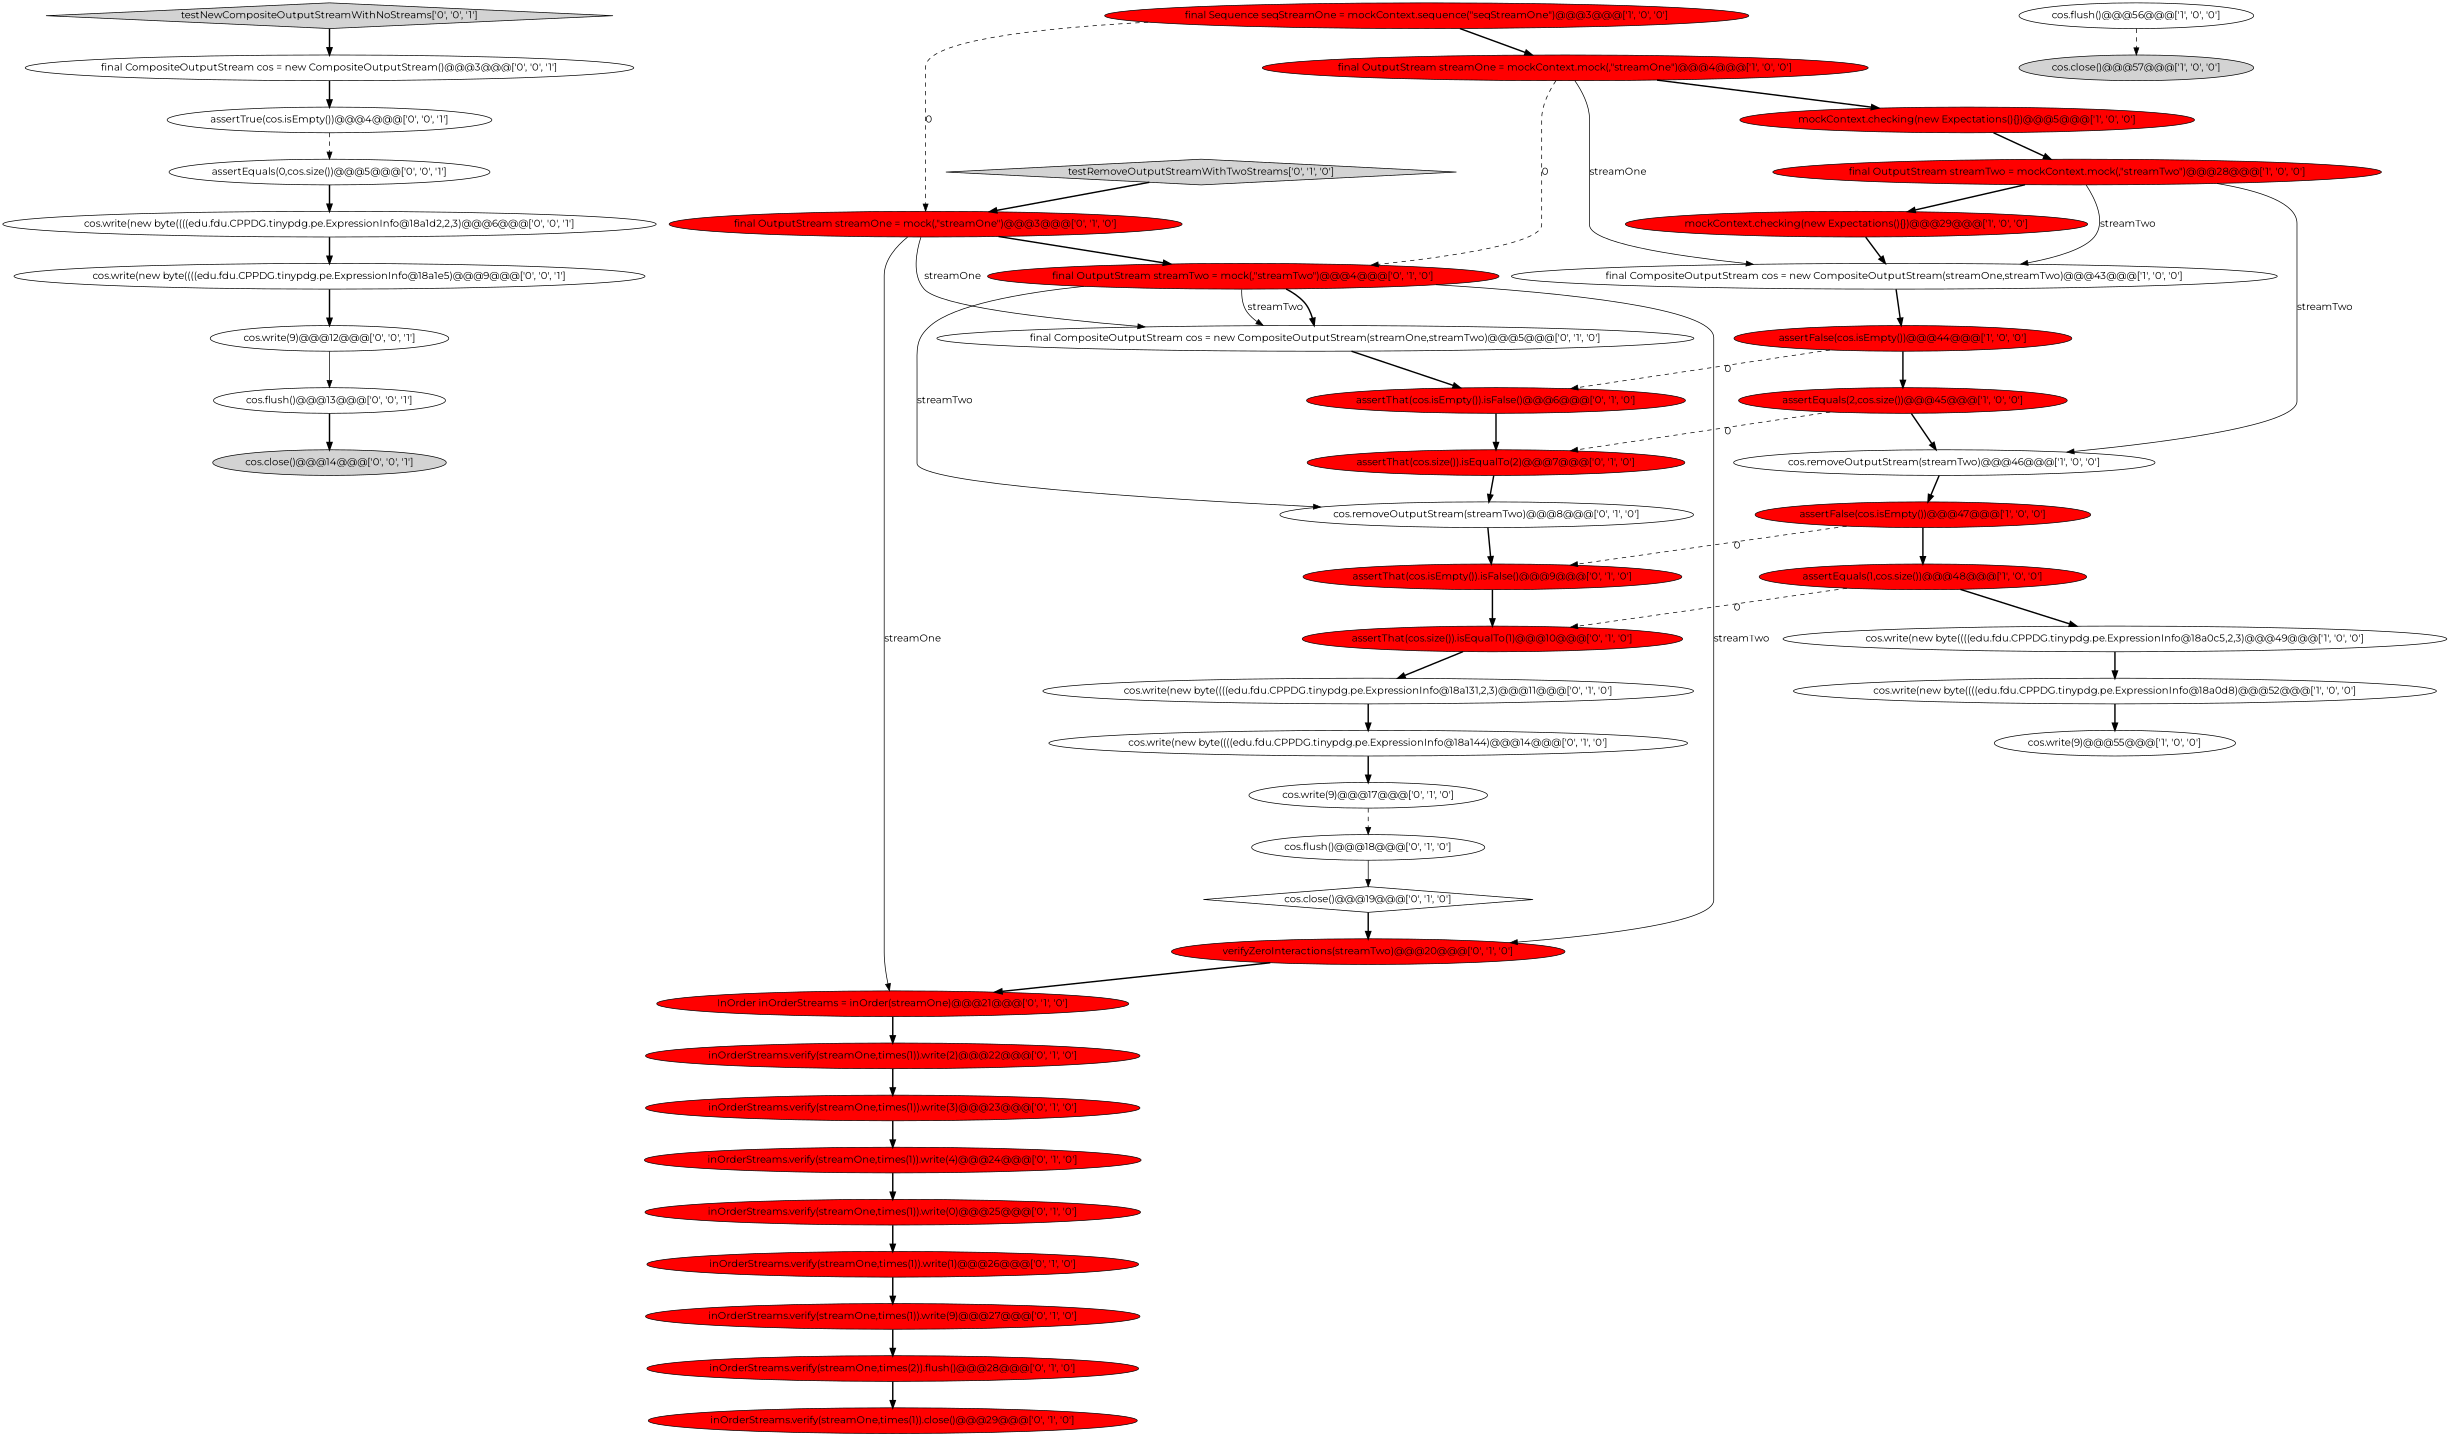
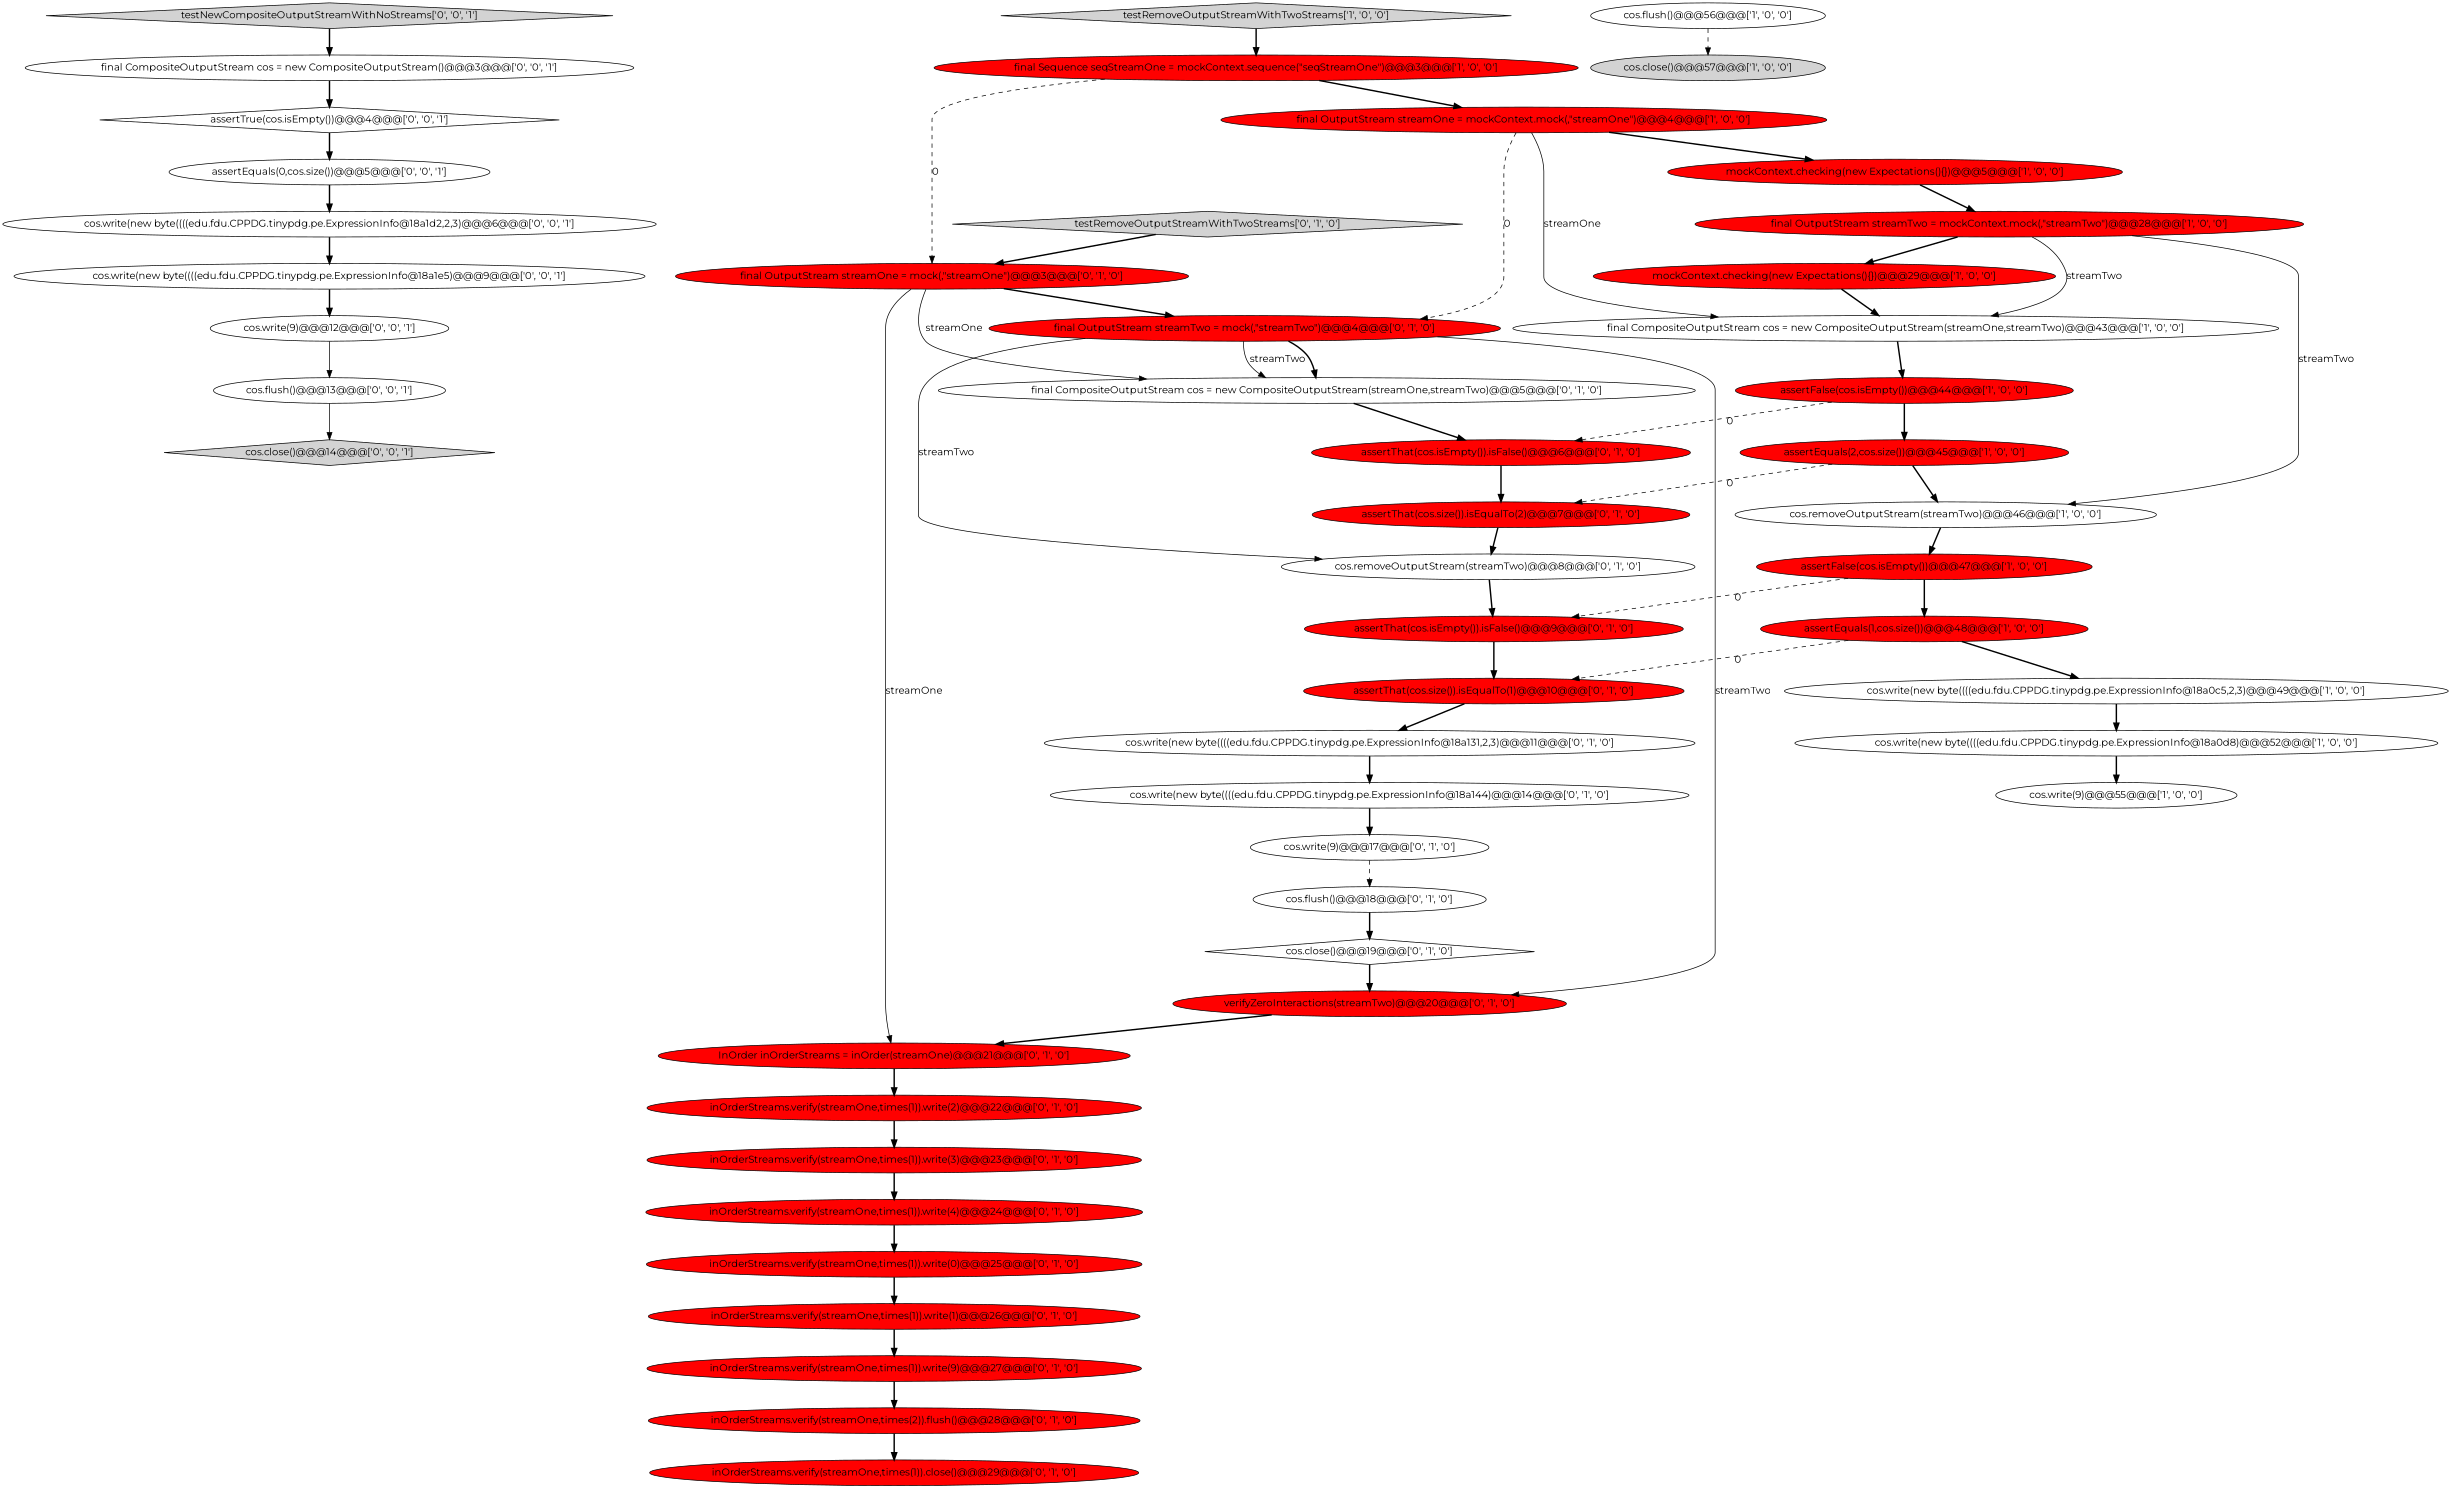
node "testRemoveOutputStreamWithTwoStreams['1', '0', '0']": added
node "assertTrue(cos.isEmpty())@@@4@@@['0', '0', '1']": shape ellipse -> diamond
edge "assertTrue(cos.isEmpty())@@@4@@@['0', '0', '1']" -> "assertEquals(0,cos.size())@@@5@@@['0', '0', '1']": style dashed -> bold
edge "cos.flush()@@@13@@@['0', '0', '1']" -> "cos.close()@@@14@@@['0', '0', '1']": style bold -> solid
node "cos.close()@@@14@@@['0', '0', '1']": shape ellipse -> diamond
edge "cos.flush()@@@18@@@['0', '1', '0']" -> "cos.close()@@@19@@@['0', '1', '0']": style solid -> bold
